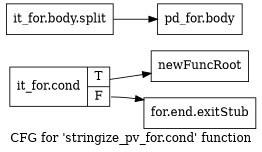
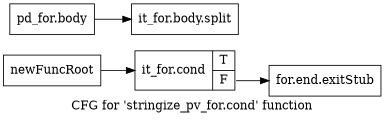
edge "it_for.body.split" -> "pd_for.body": reversed
edge "it_for.cond" -> "newFuncRoot": reversed
